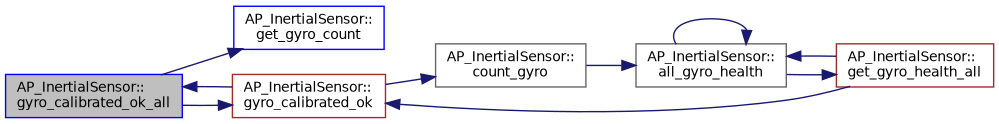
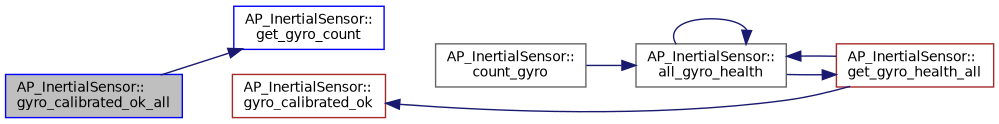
edge "AP_InertialSensor:: gyro_calibrated_ok" -> "AP_InertialSensor:: count_gyro": removed
edge "AP_InertialSensor:: gyro_calibrated_ok" -> "AP_InertialSensor:: gyro_calibrated_ok_all": removed
edge "AP_InertialSensor:: gyro_calibrated_ok_all" -> "AP_InertialSensor:: gyro_calibrated_ok": removed
